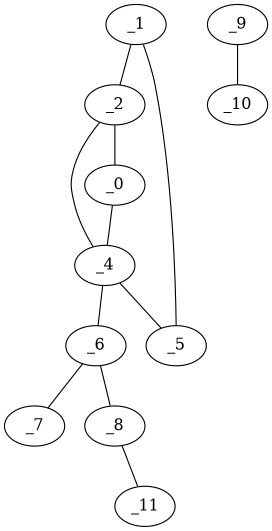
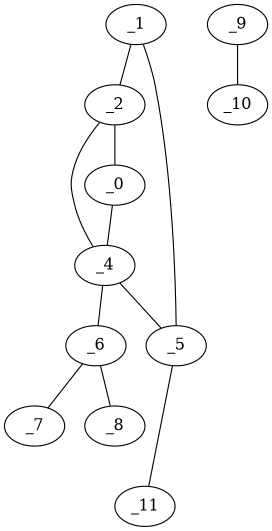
edge "_8" -- "_11": now "_5" -- "_11"
